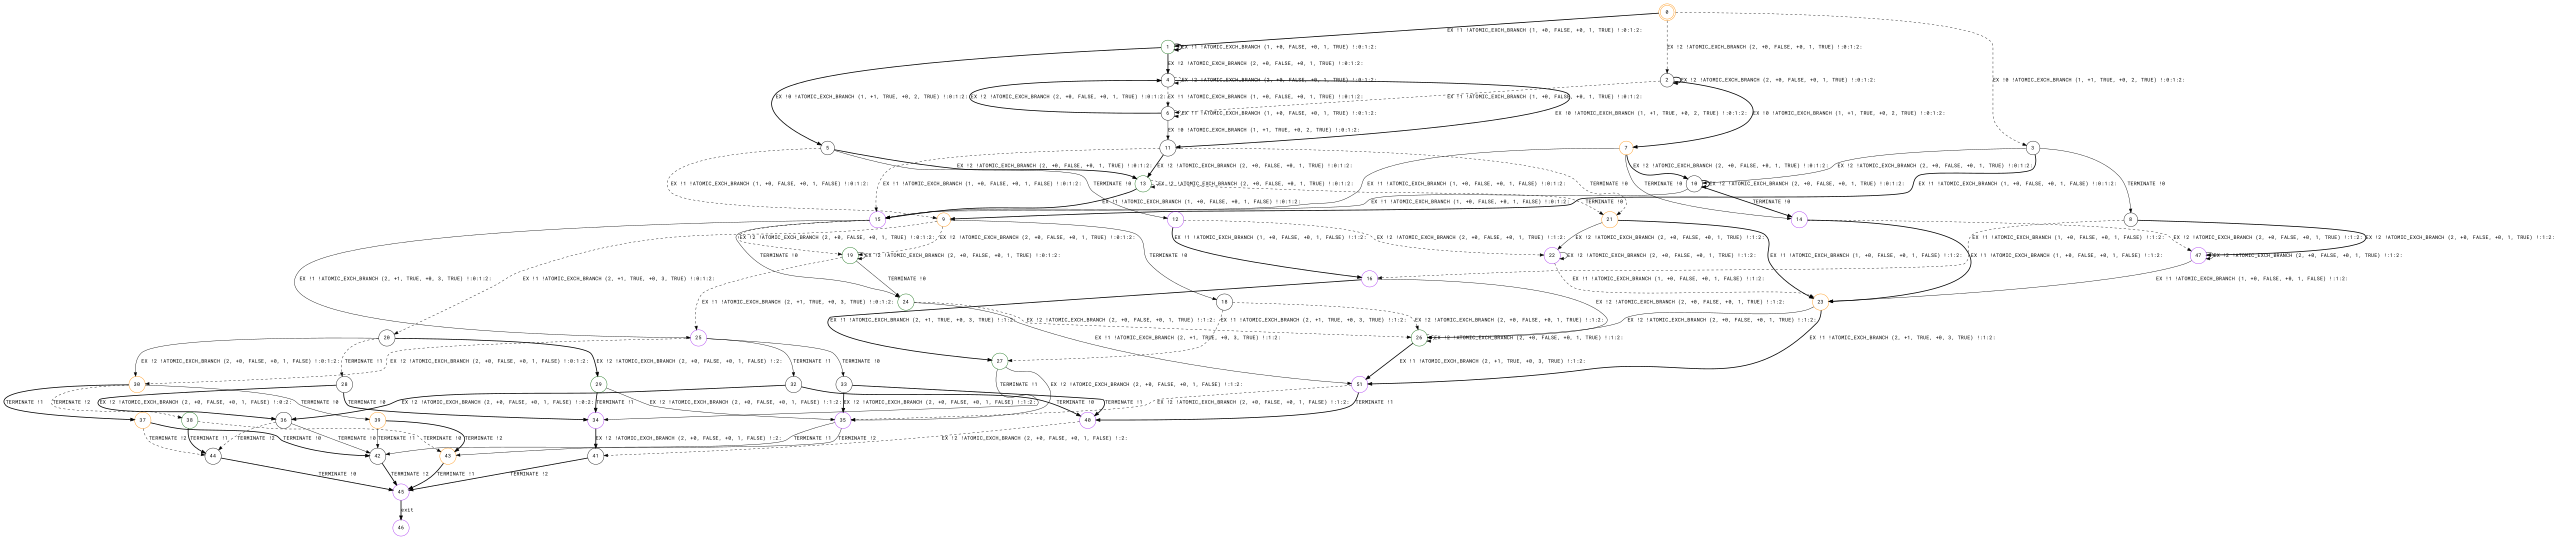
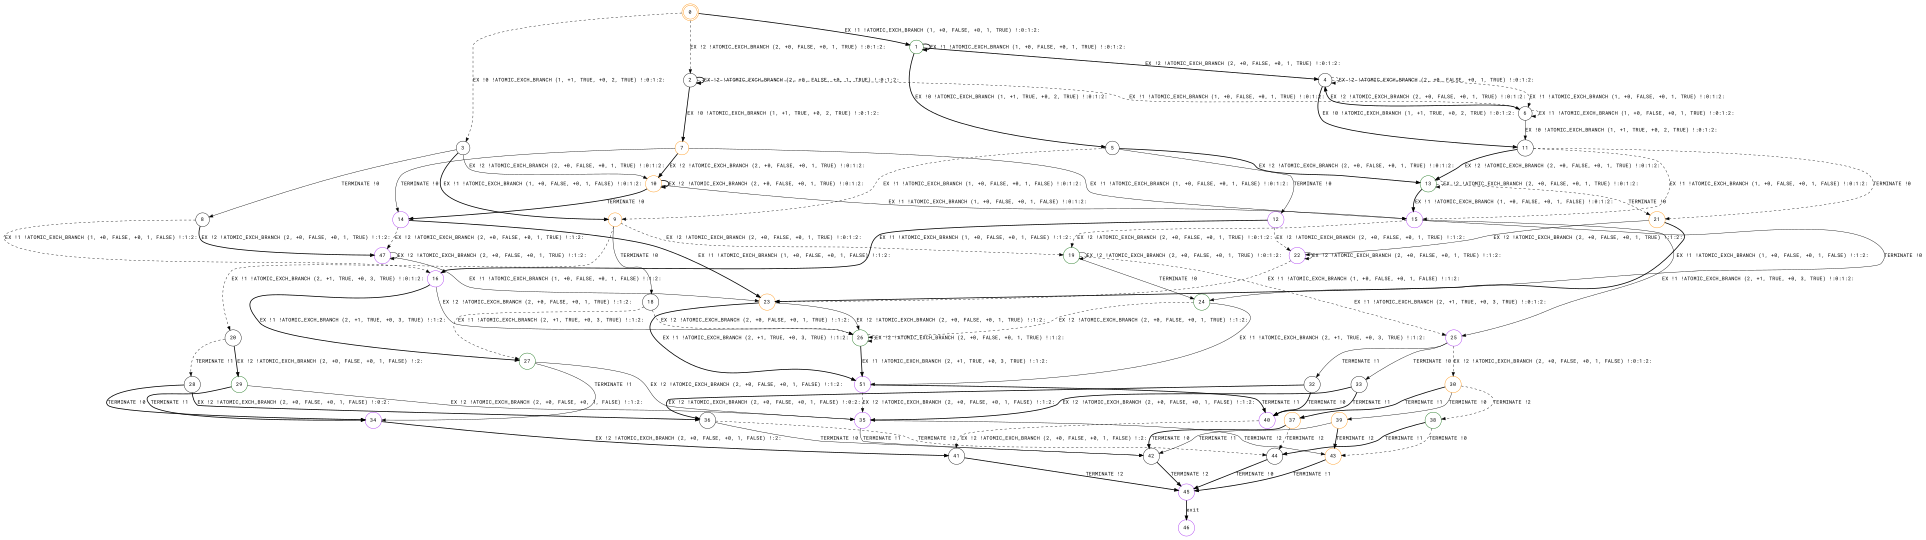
node "10": color black -> darkorange
edge "20" -> "30": removed, label "EX !2 !ATOMIC_EXCH_BRANCH (2, +0, FALSE, +0, 1, FALSE) !:0:1:2:"
